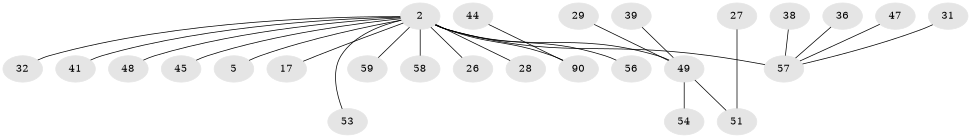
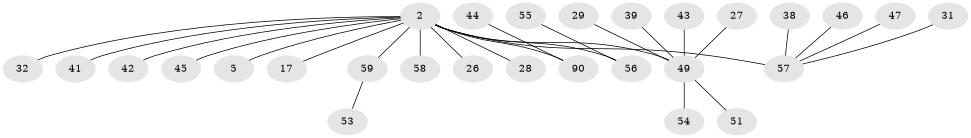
node "55": added
node "43": added
node "36": label "36" -> "46"
edge "2" -- "53": now "59" -- "53"
node "48": label "48" -> "42"
edge "27" -- "51": now "27" -- "49"
